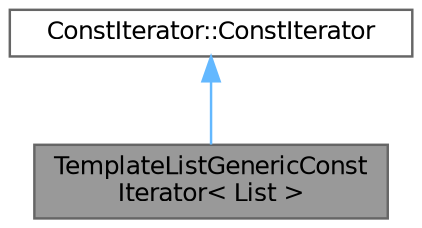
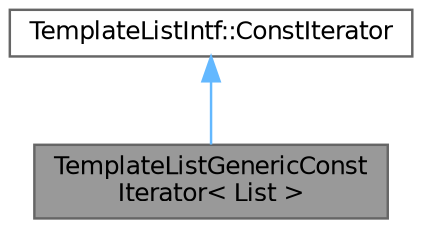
node "ConstIterator::ConstIterator": label "ConstIterator::ConstIterator" -> "TemplateListIntf::ConstIterator"
